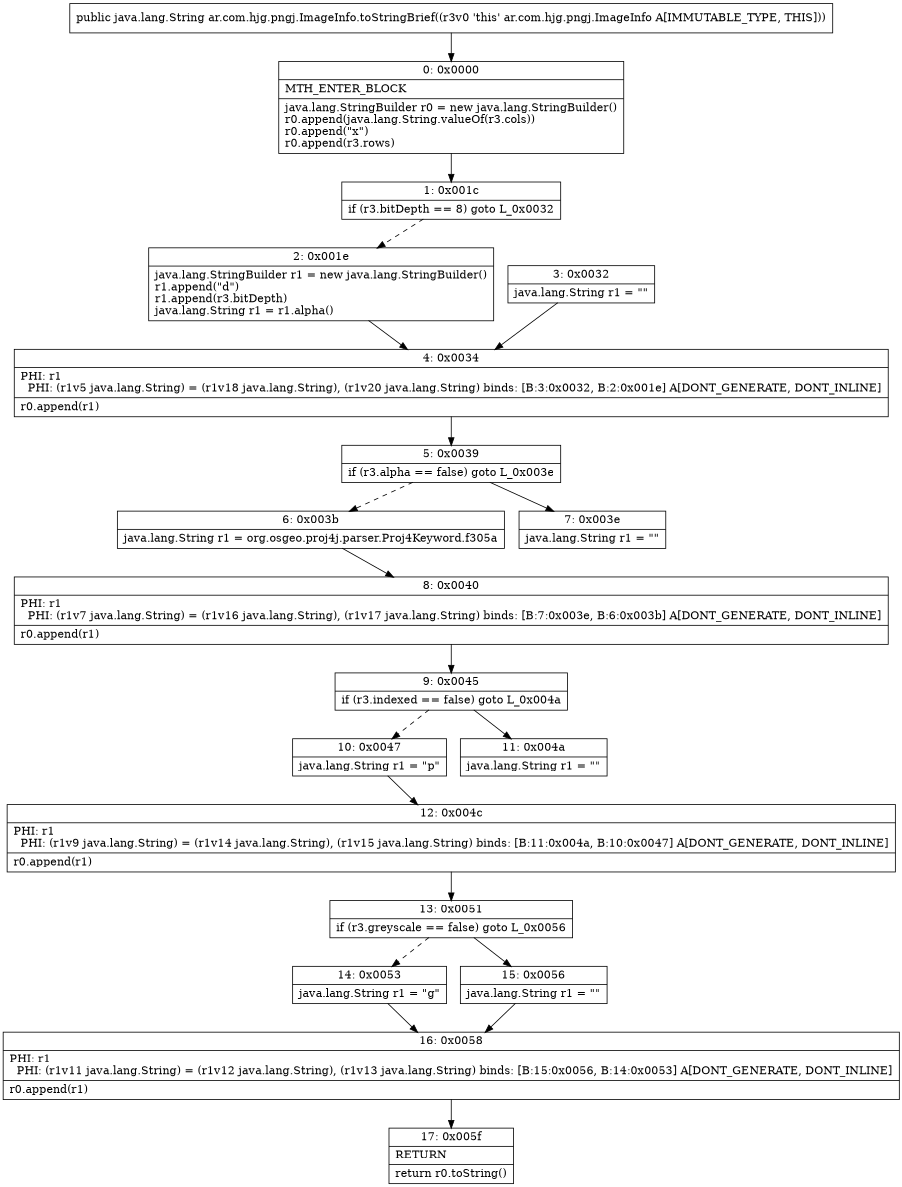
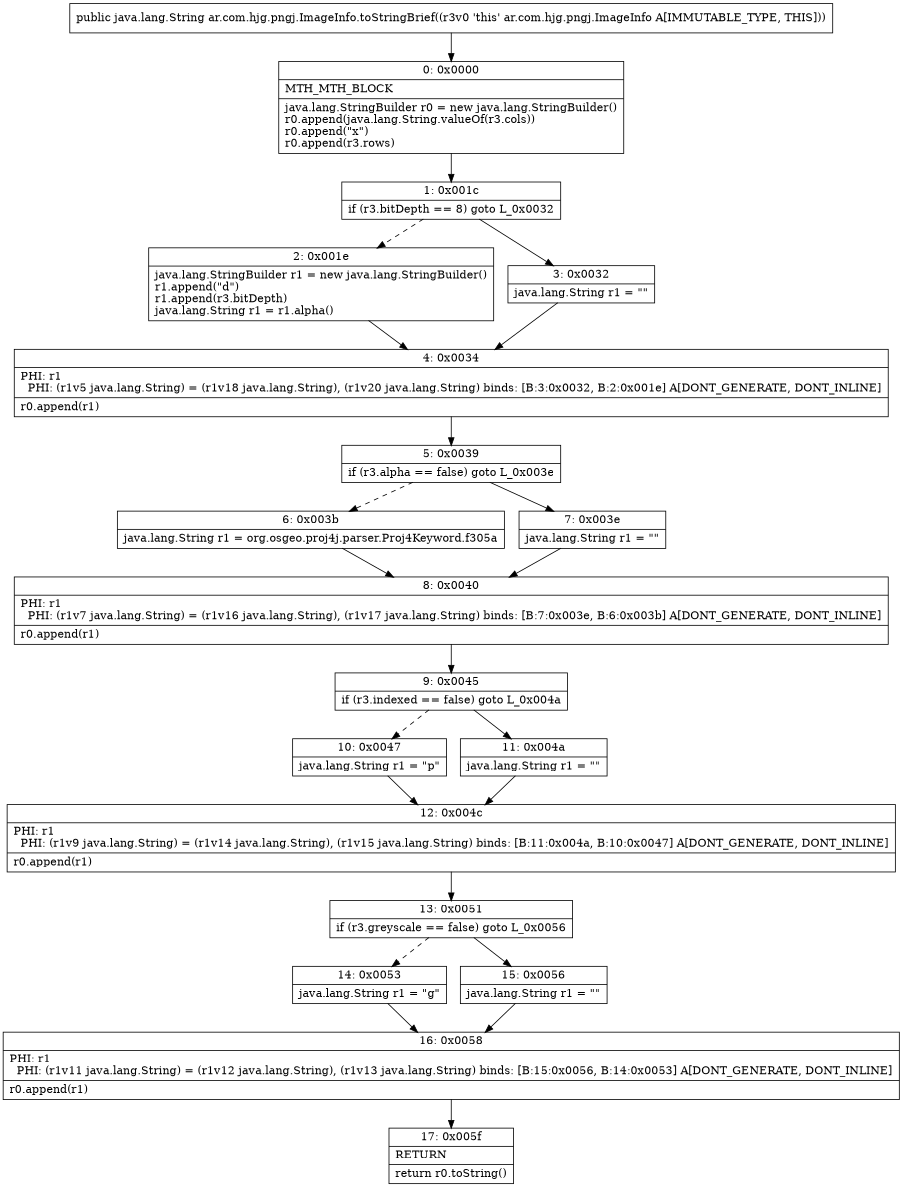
node "0: 0x0000": text "MTH_ENTER_BLOCK" -> "MTH_MTH_BLOCK"
edge "1: 0x001c" -> "3: 0x0032": added
edge "7: 0x003e" -> "8: 0x0040": added
edge "11: 0x004a" -> "12: 0x004c": added
